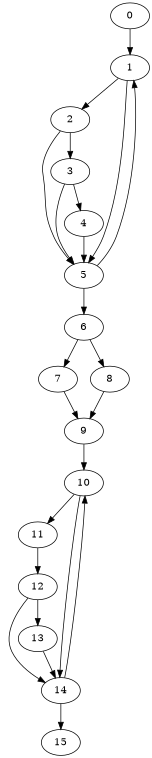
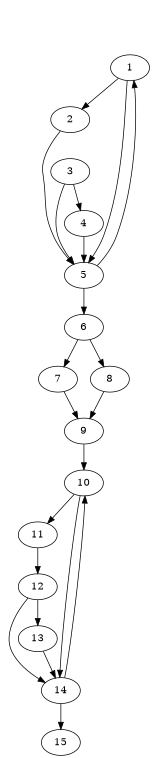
node "0": removed
edge "2" -> "3": removed
